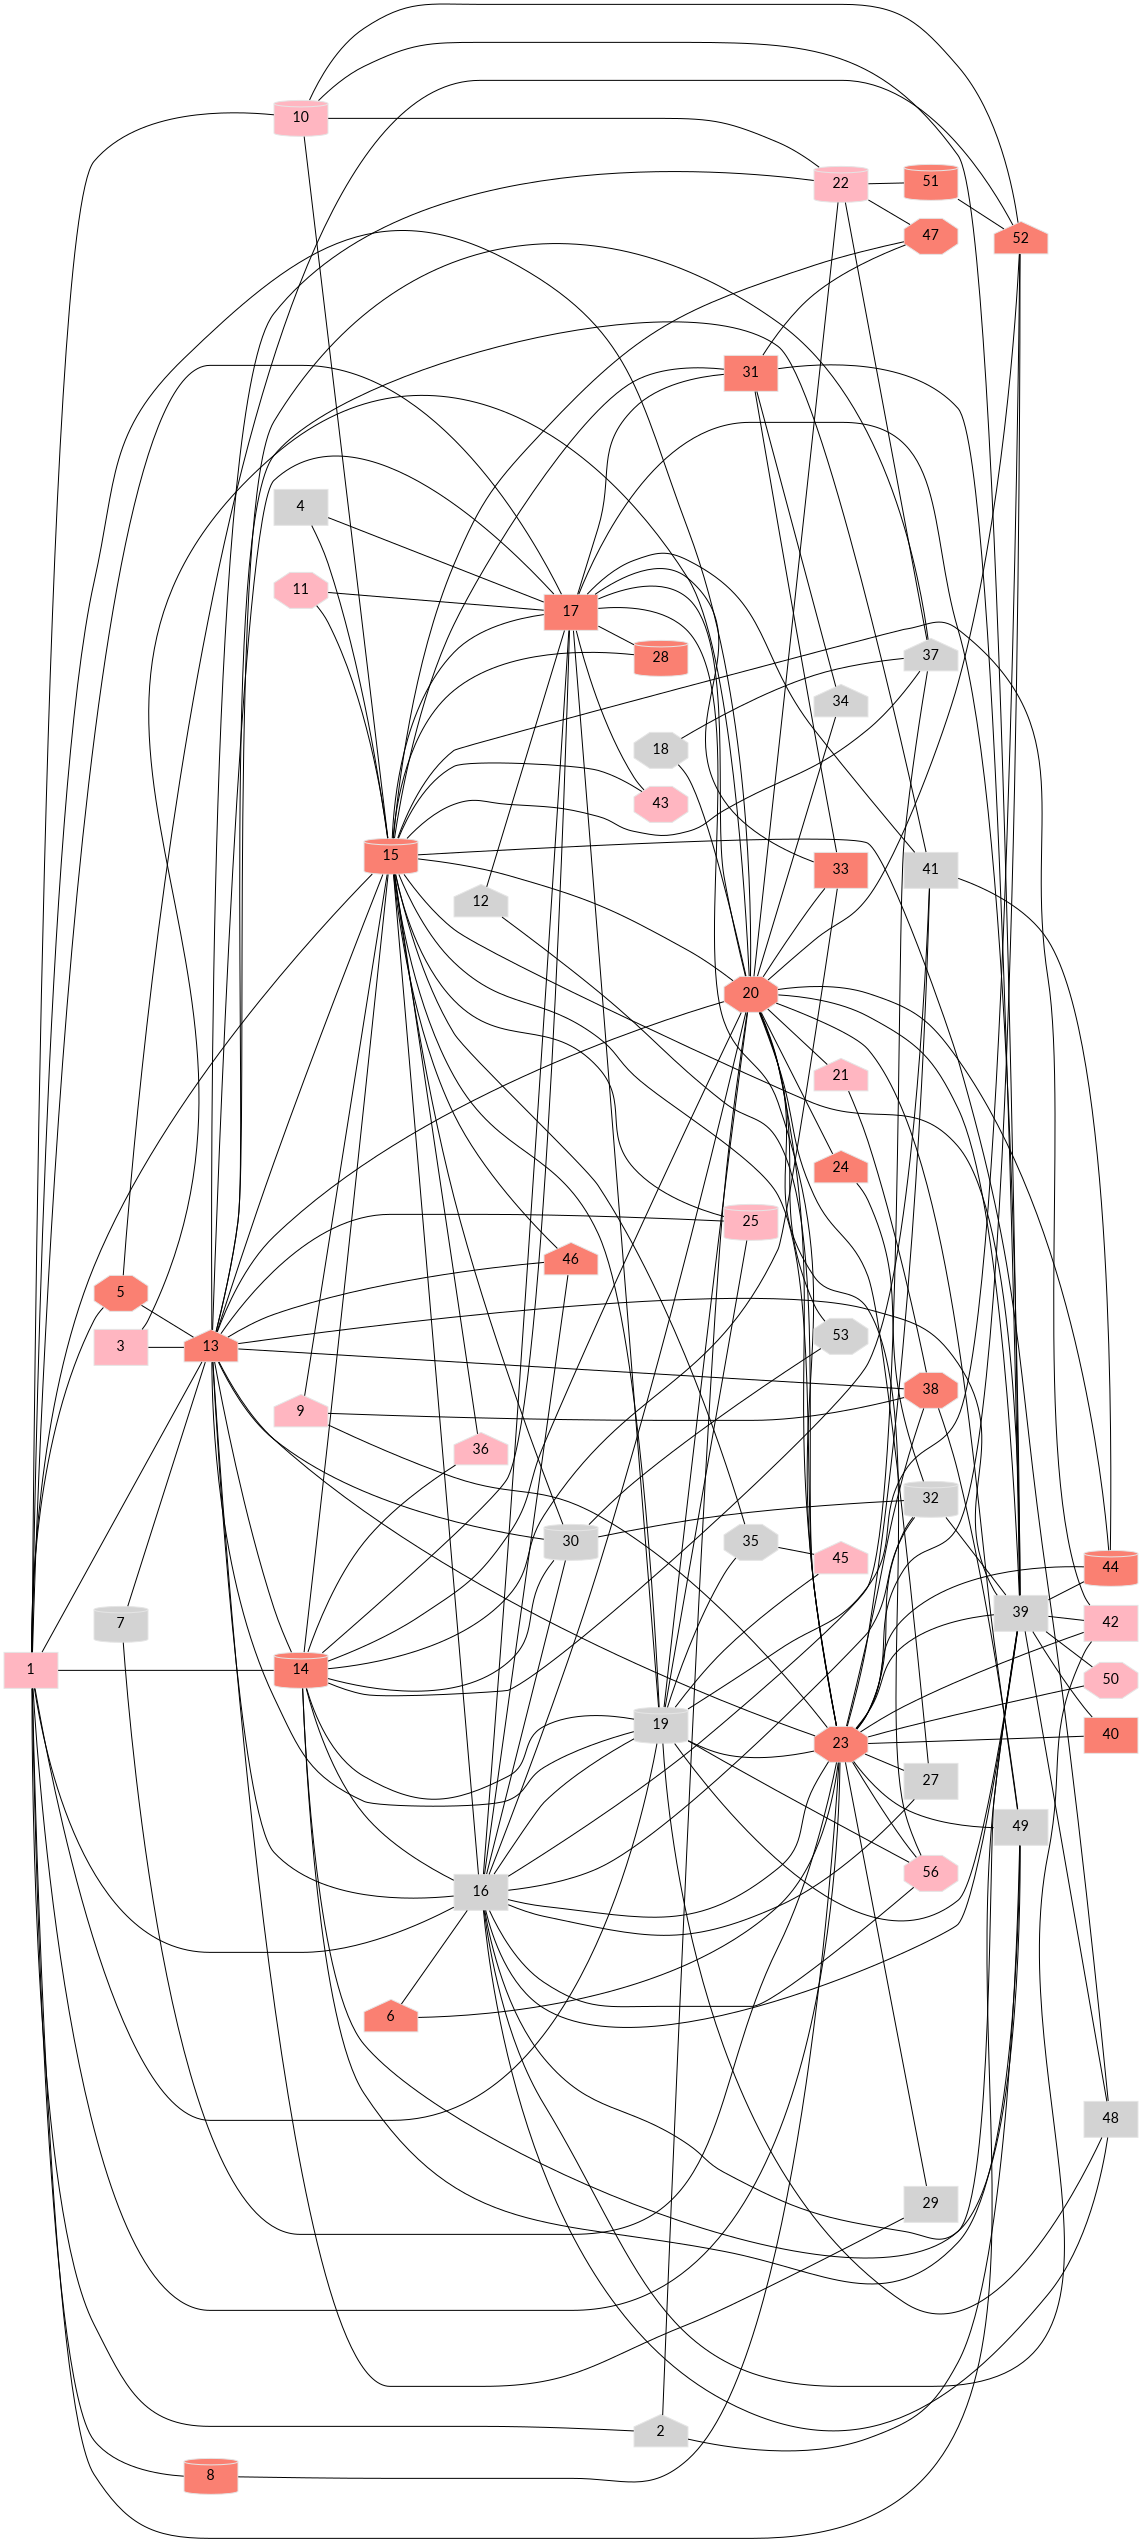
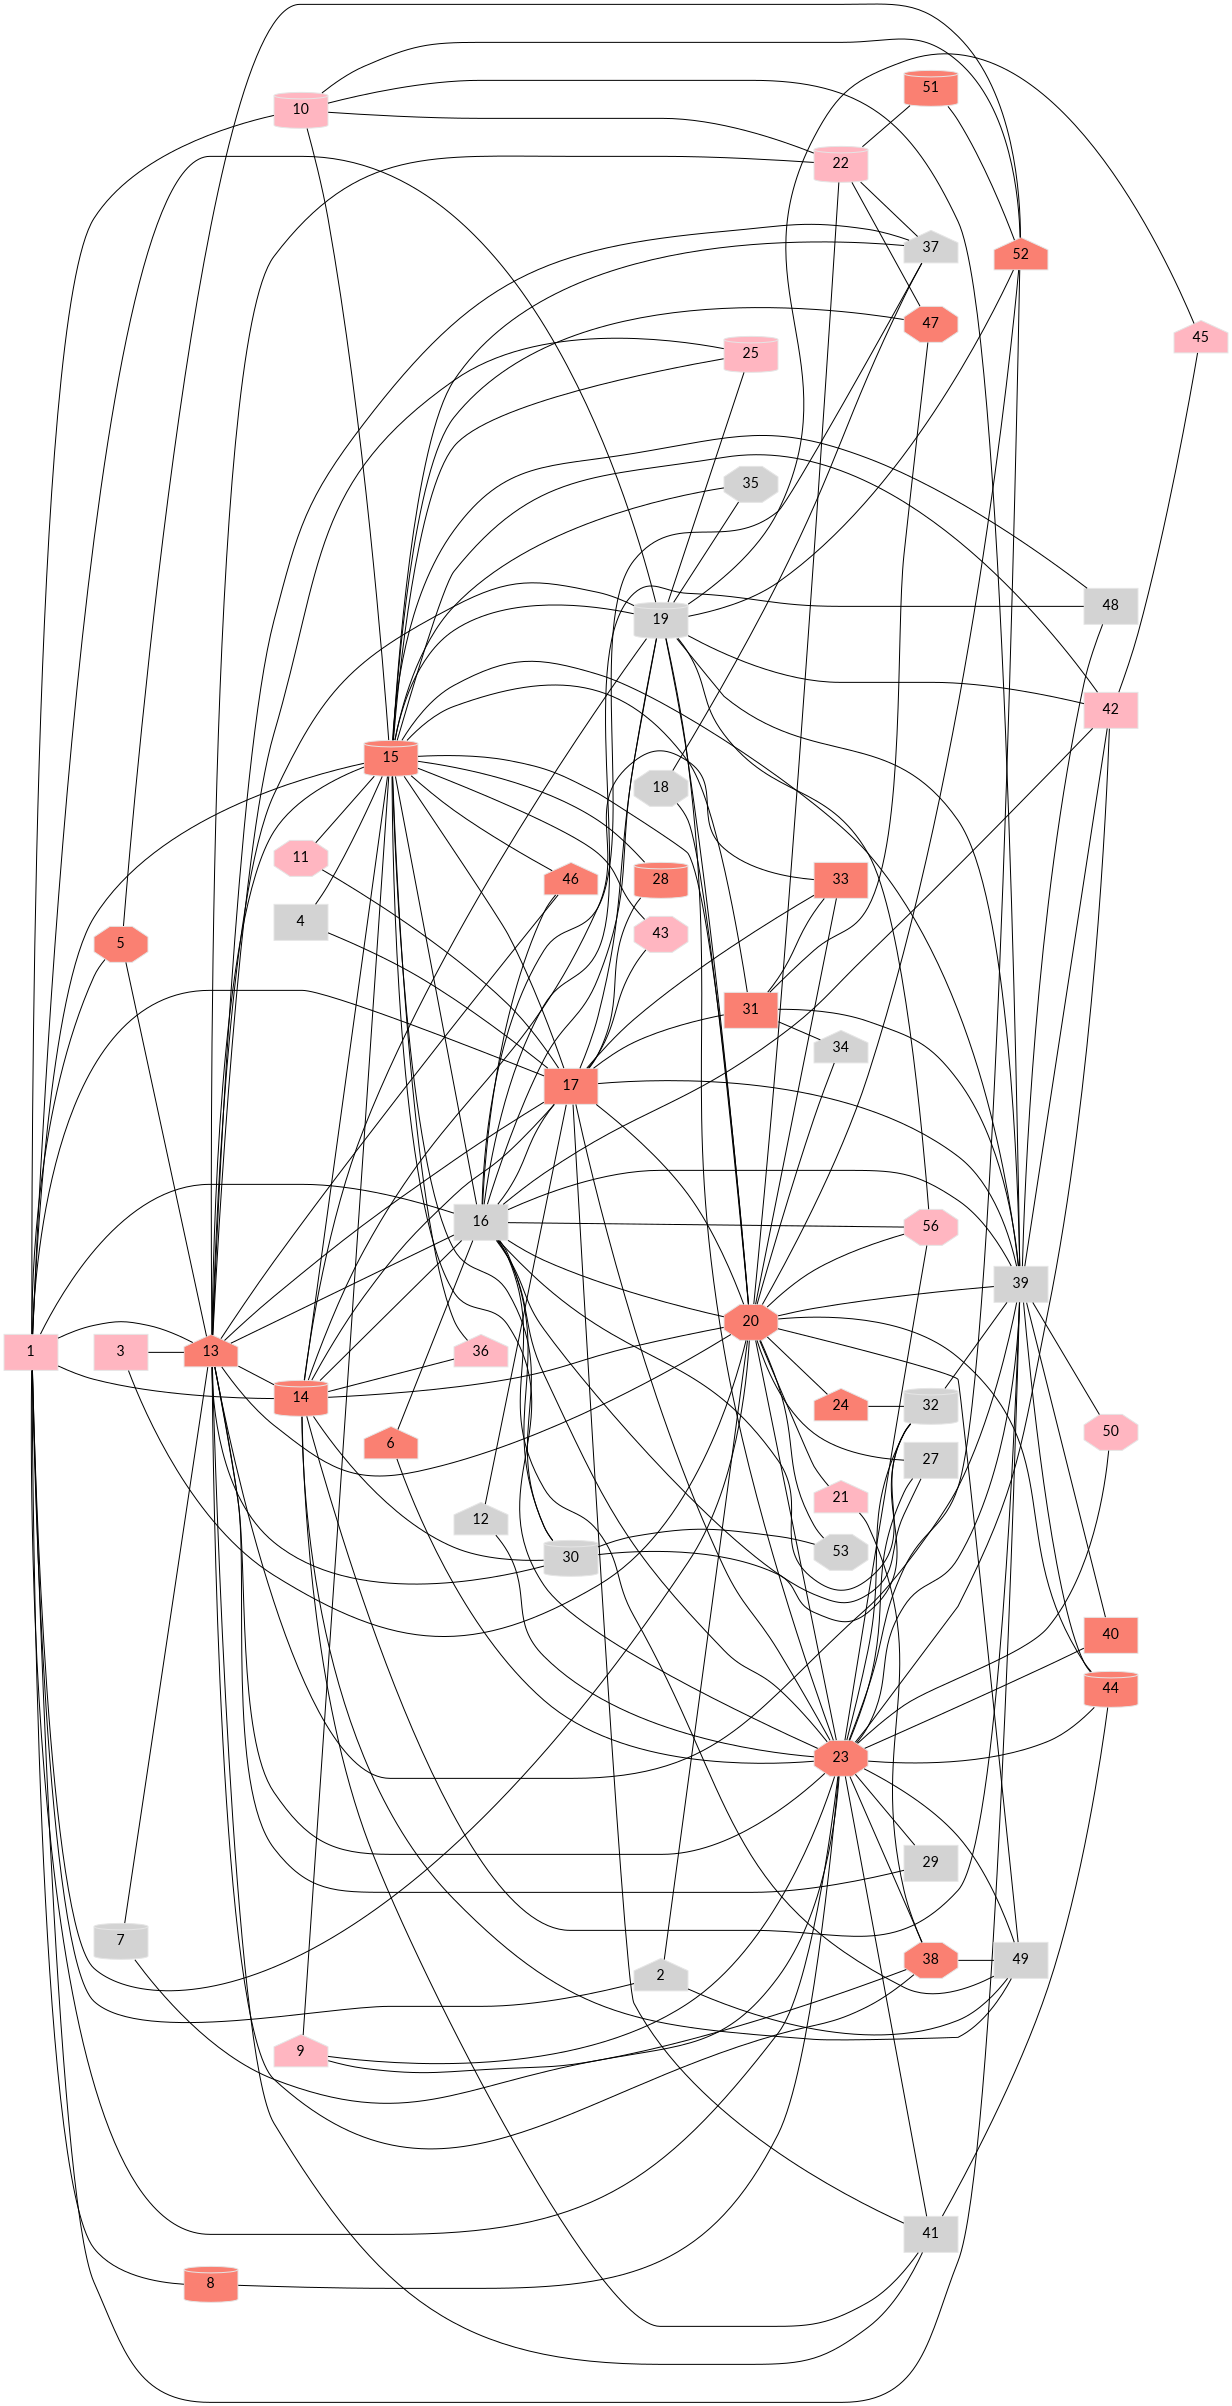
edge "35" -- "45": now "42" -- "45"
edge "19" -- "48": now "19" -- "42"
